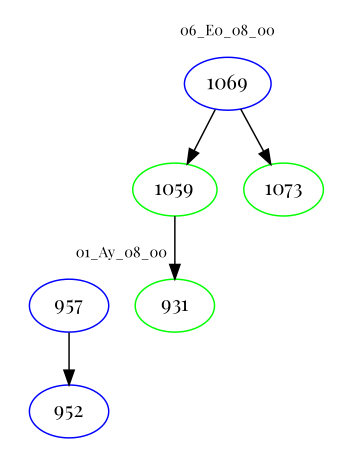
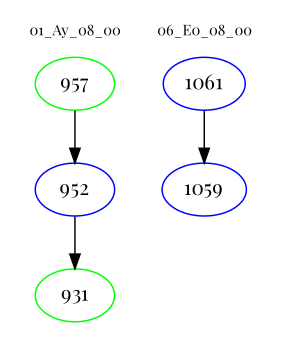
node "1069": label "1069" -> "1061"
node "1059": color green -> blue
node "1073": removed
edge "1059" -> "931": now "952" -> "931"
node "957": color blue -> green
